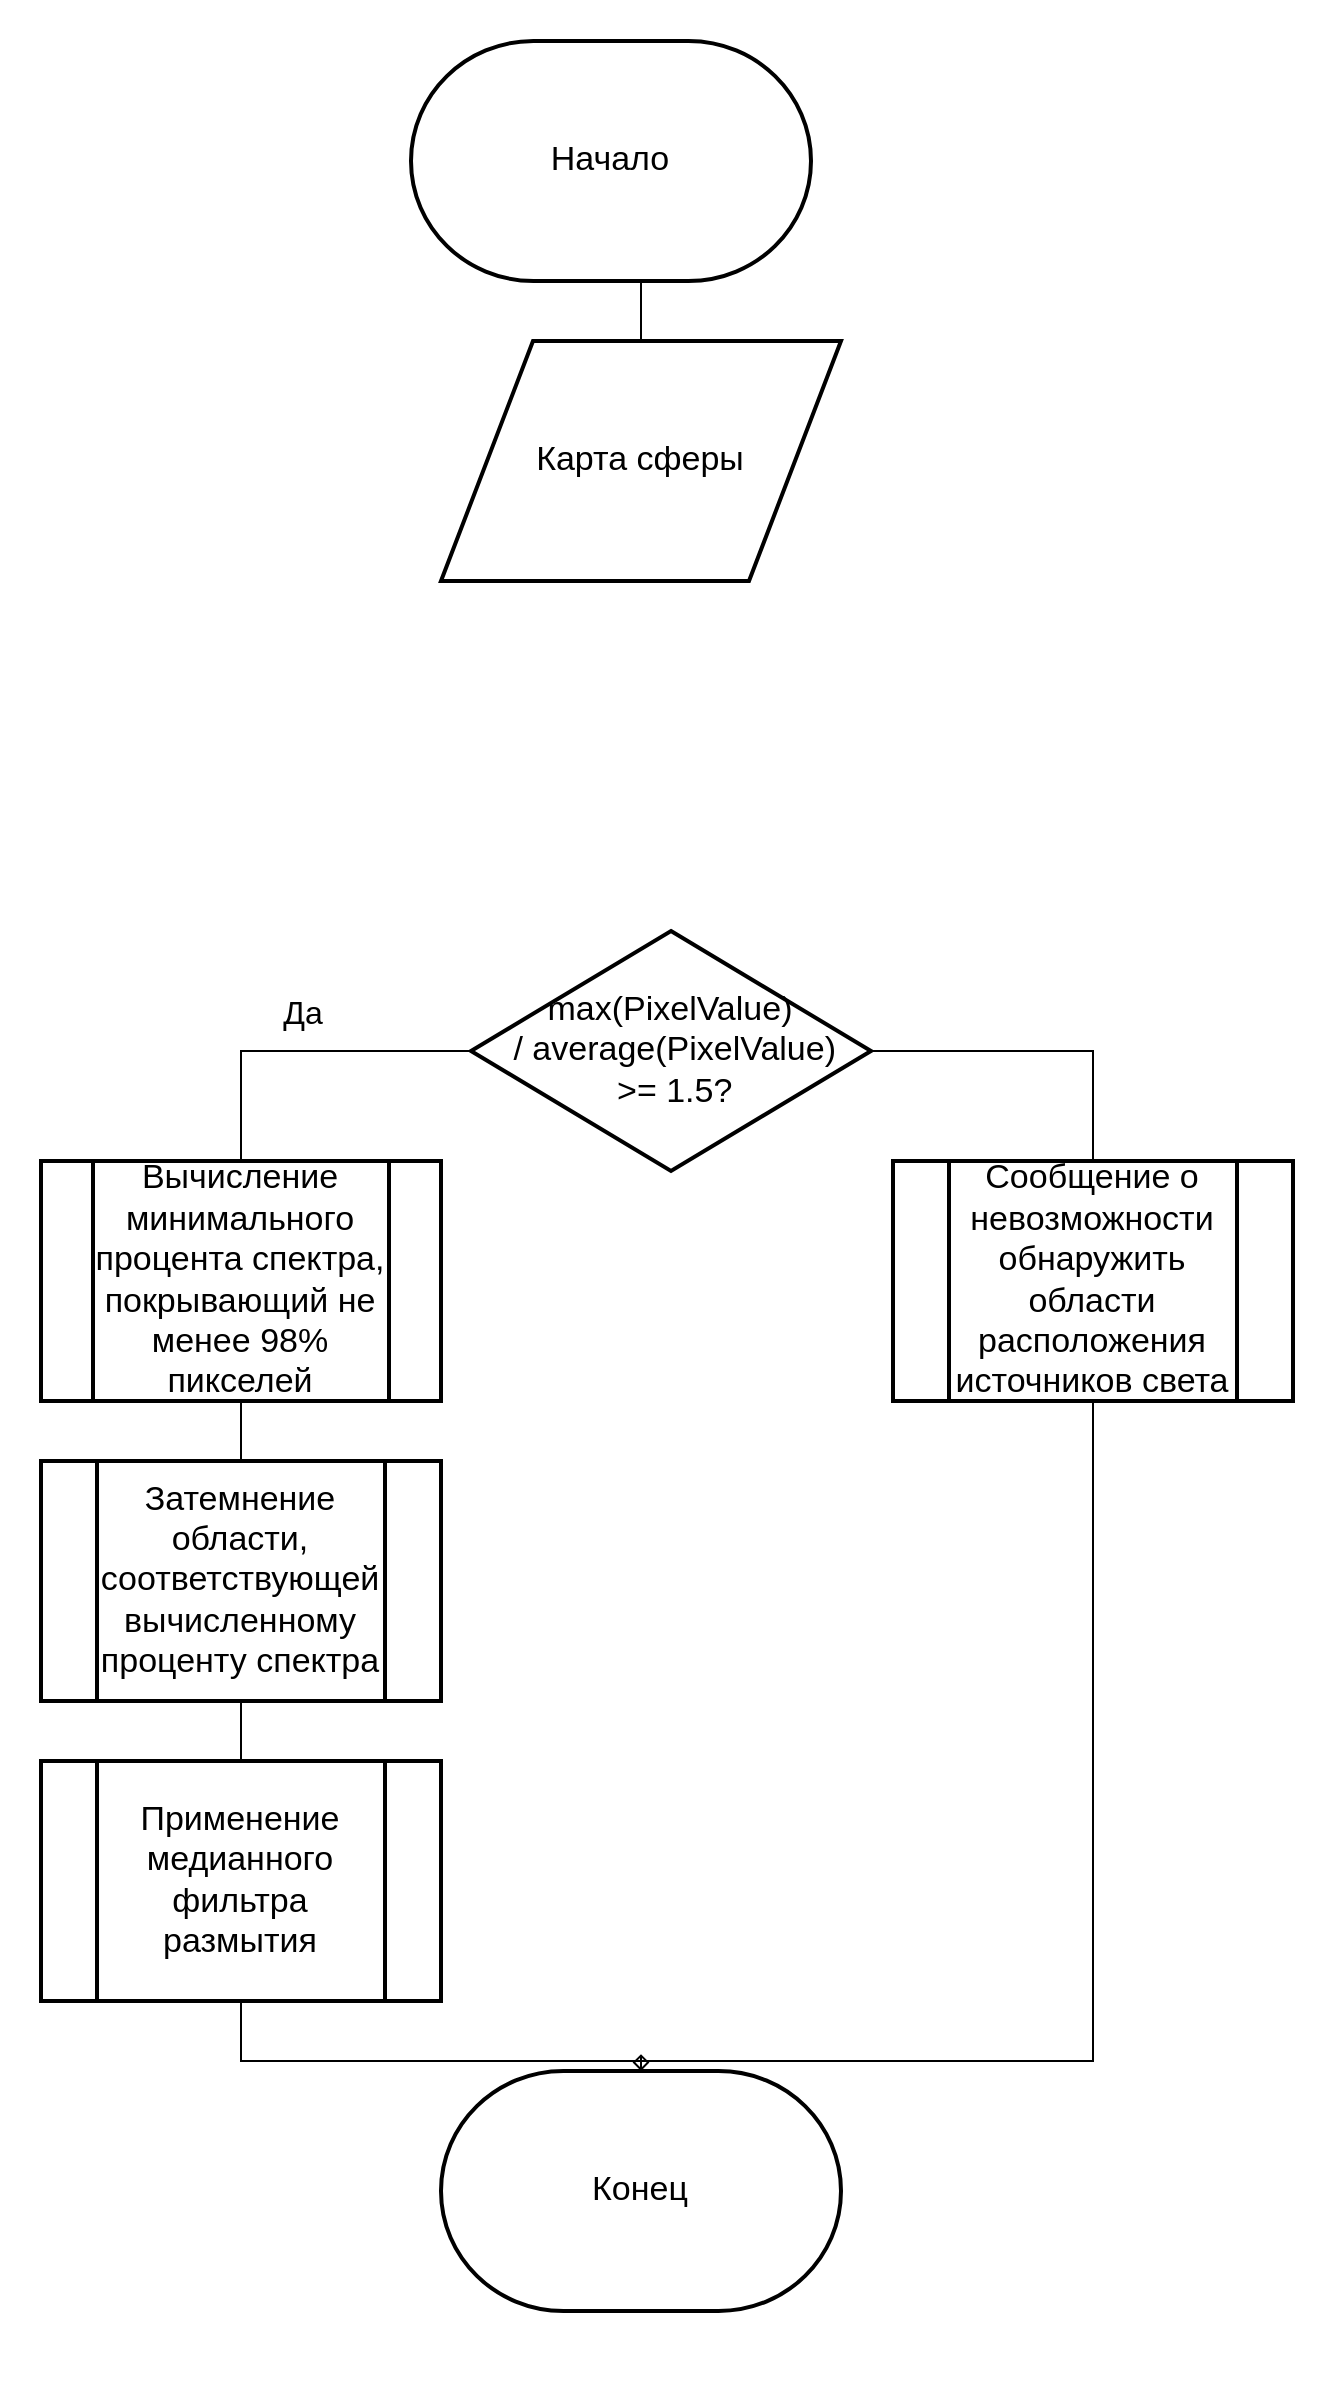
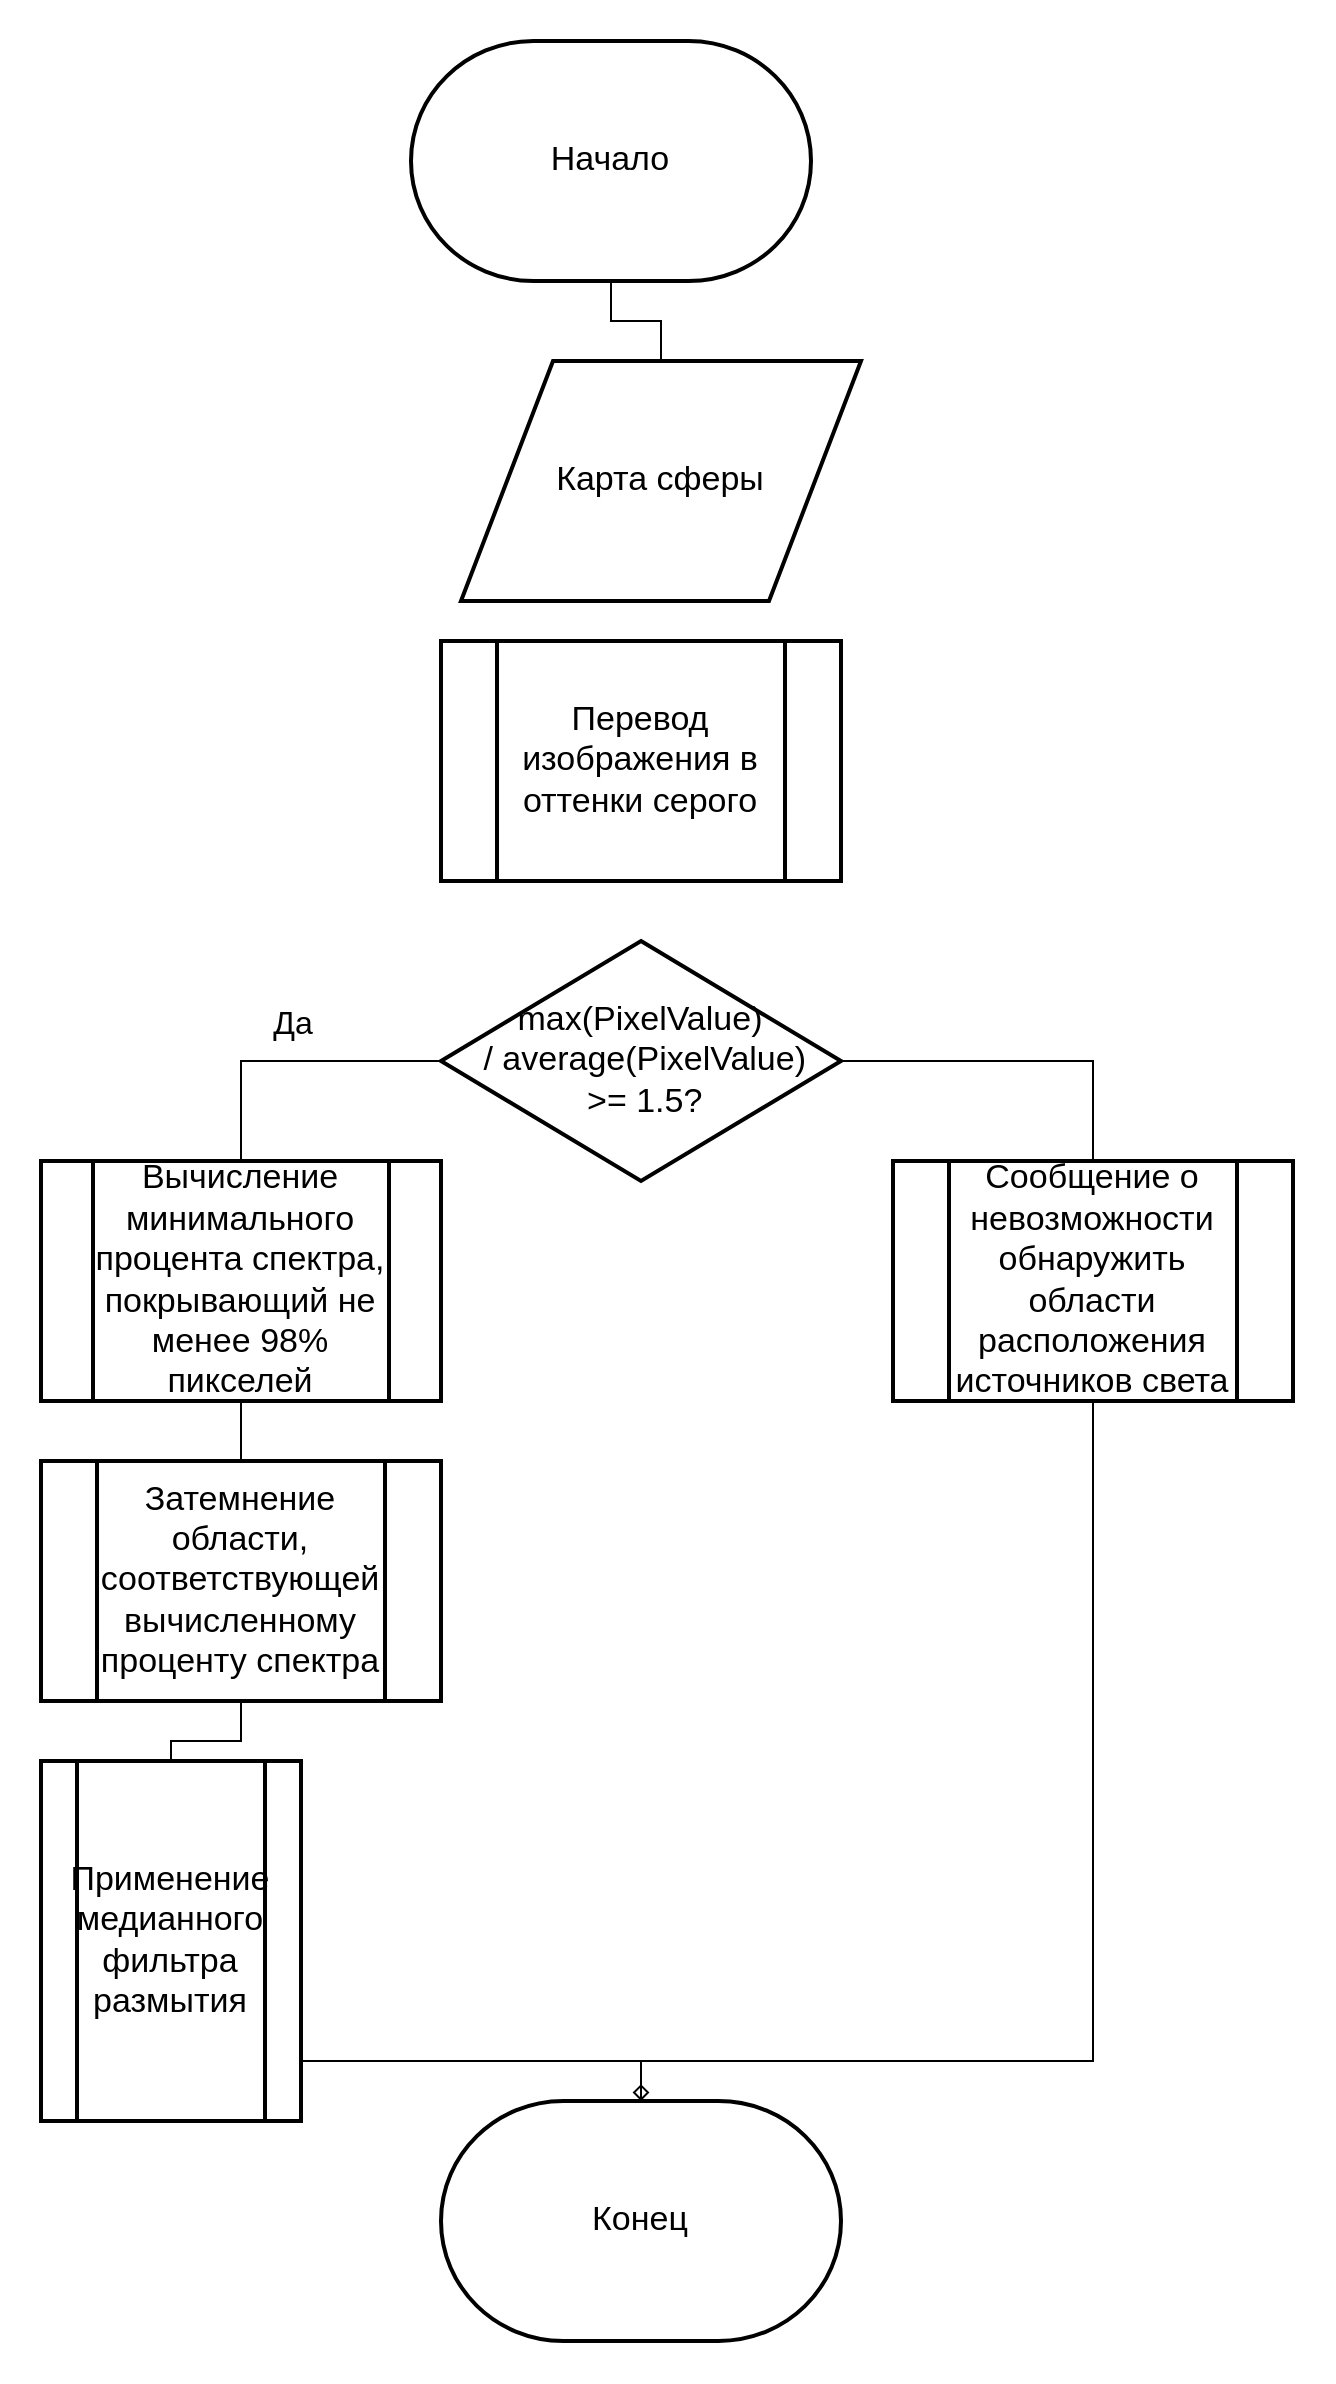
node "Карта сферы": moved (641, 461) -> (661, 481)
node "Перевод изображения в оттенки серого": added
node "max(PixelValue) / average(PixelValue) >= 1.5?": moved (671, 1051) -> (641, 1061)
node "Применение медианного фильтра размытия": size 400x240 -> 260x360
node "Конец": moved (641, 2191) -> (641, 2221)
